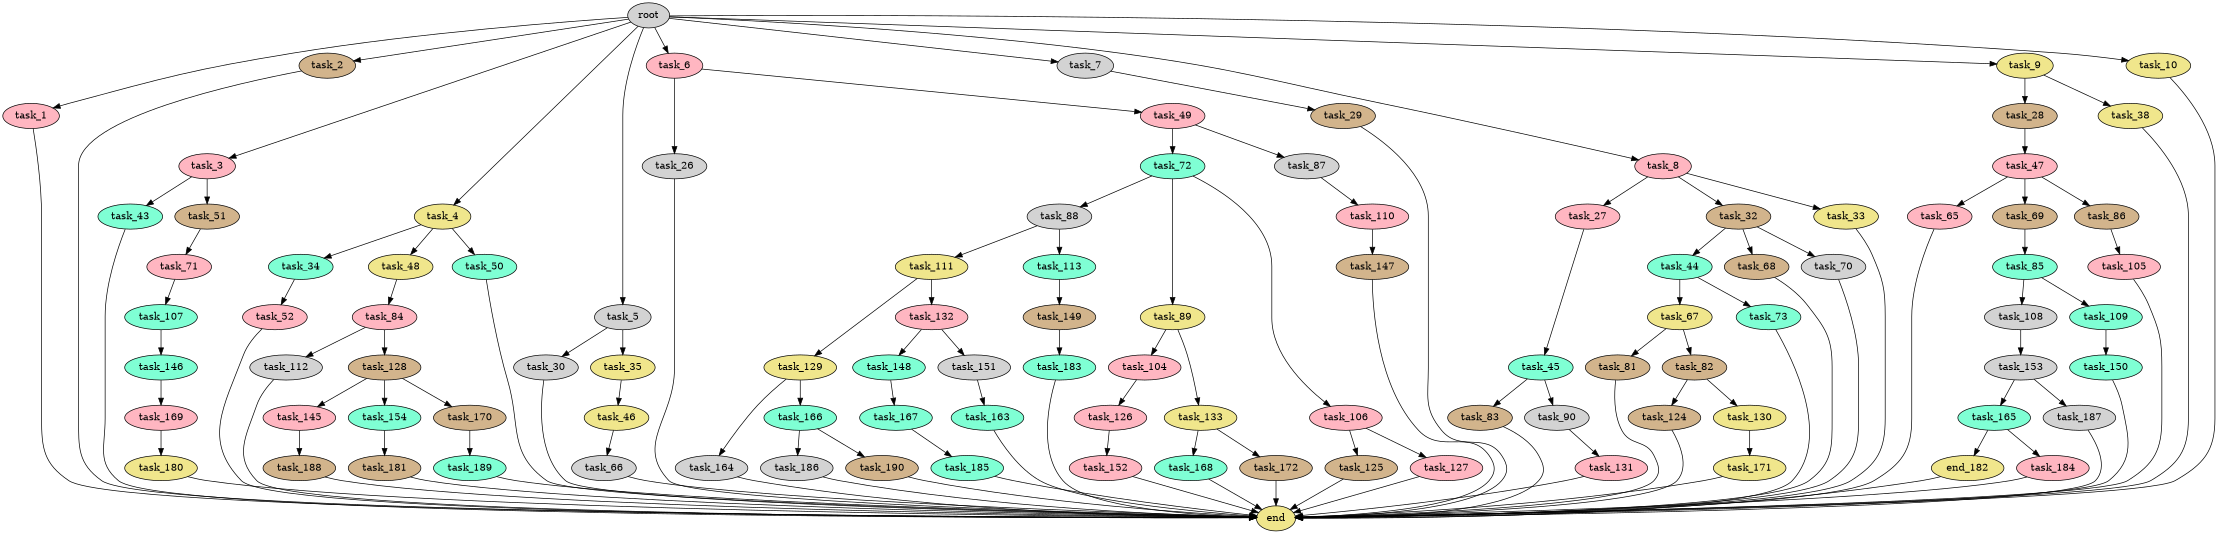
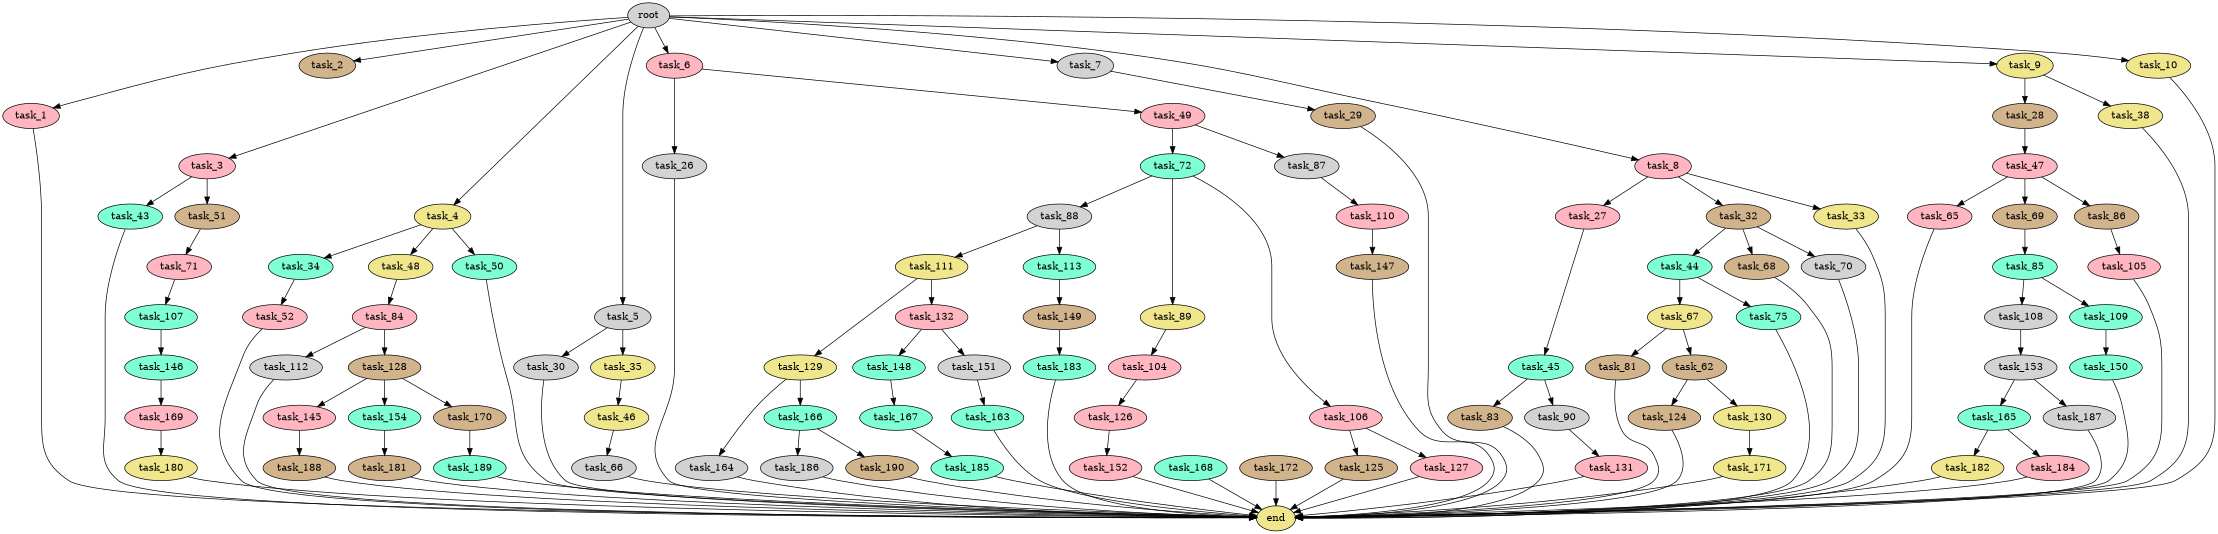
node "task_73": label "task_73" -> "task_75"
node "task_82": label "task_82" -> "task_62"
node "task_133": removed
node "end_182": label "end_182" -> "task_182"
edge "task_2" -> "end": removed
